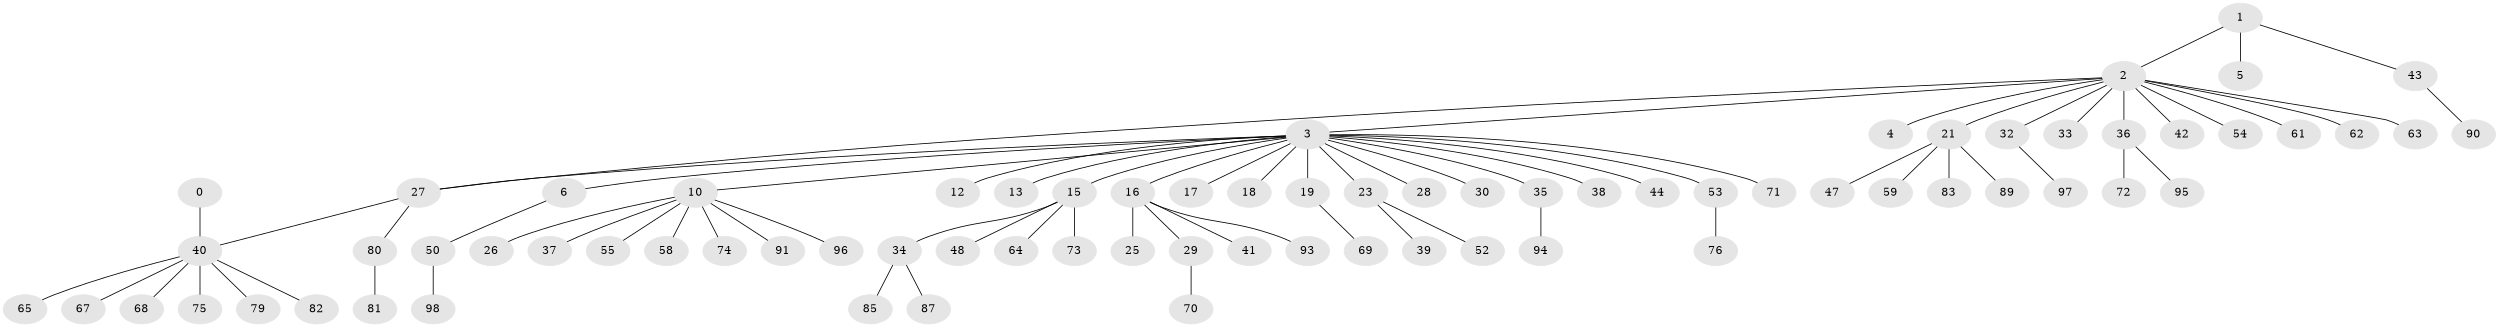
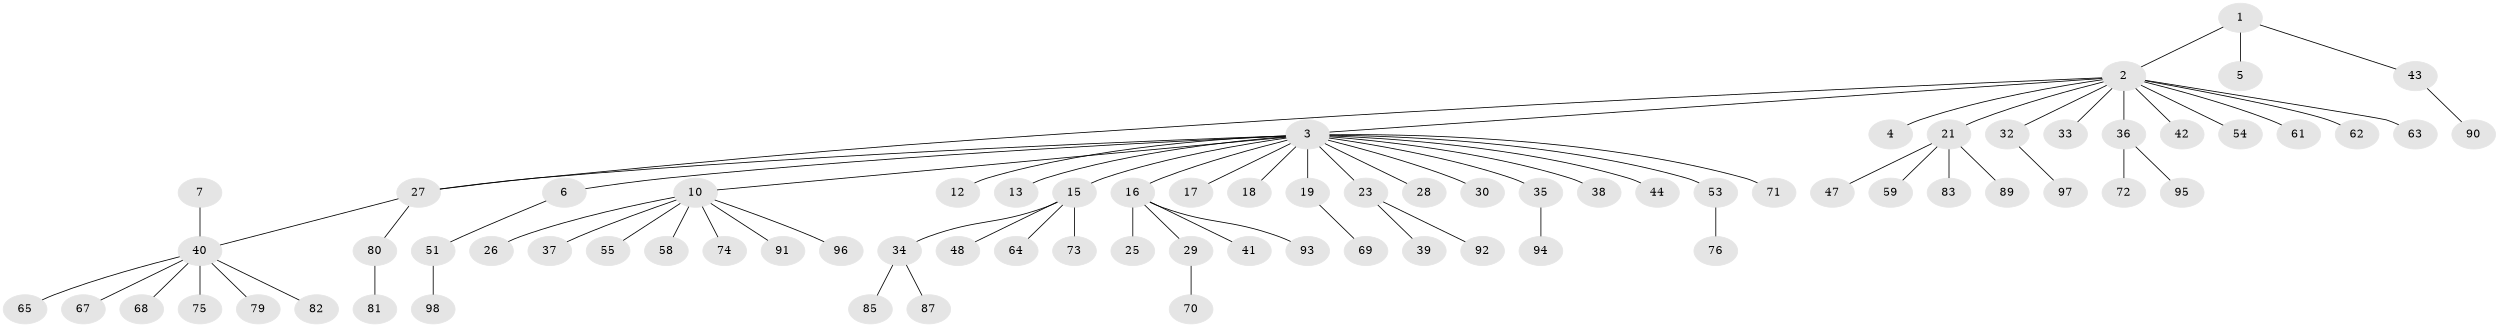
node "0": label "0" -> "7"
node "50": label "50" -> "51"
node "52": label "52" -> "92"
